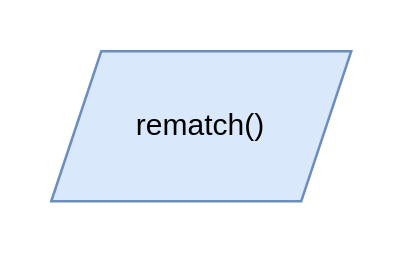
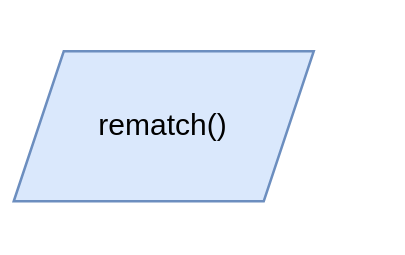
node "rematch()": moved (201, 126) -> (164, 126)
